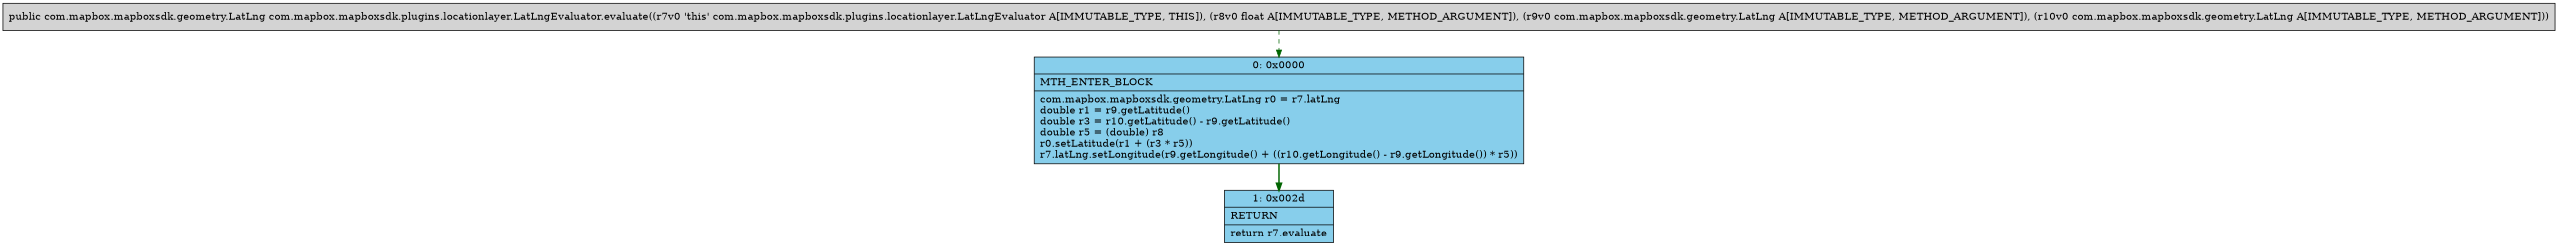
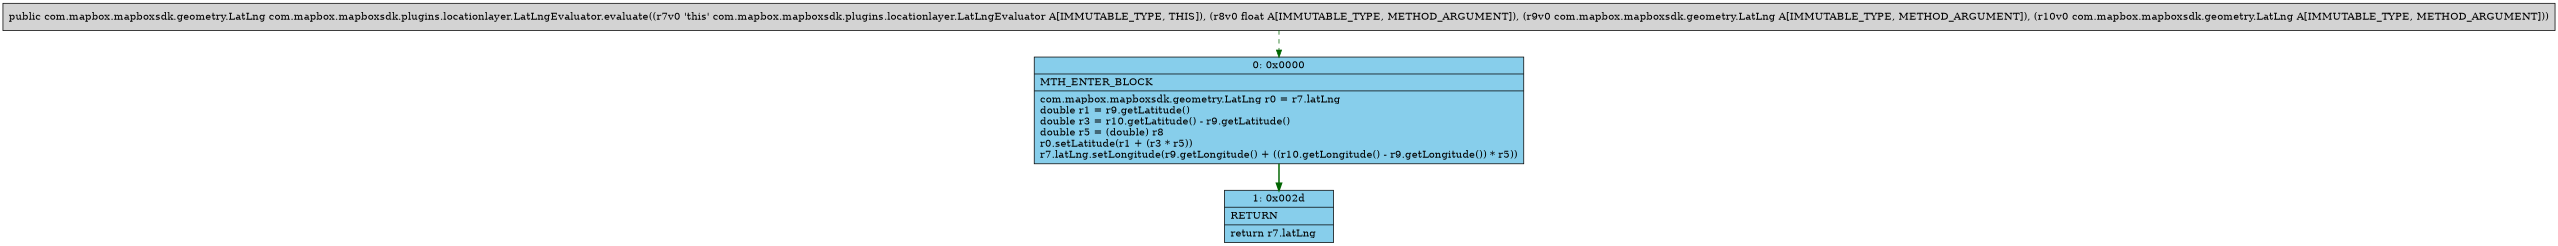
node "1: 0x002d": text "return r7.evaluate" -> "return r7.latLng"
